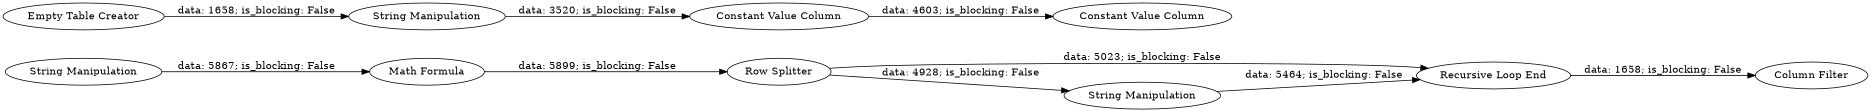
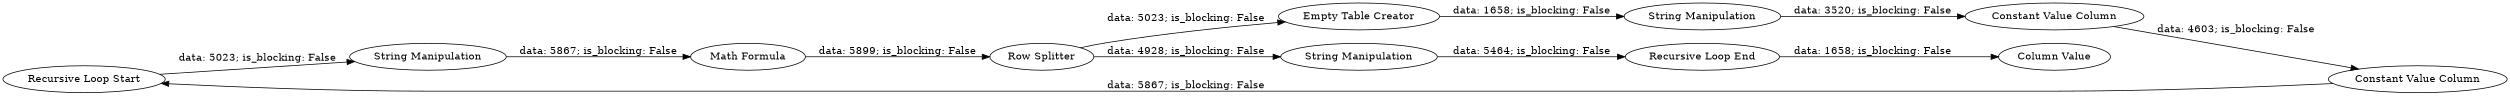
edge "Row Splitter" -> "Recursive Loop End": now "Row Splitter" -> "Empty Table Creator"
node "Column Filter": label "Column Filter" -> "Column Value"
node "Recursive Loop Start": added
